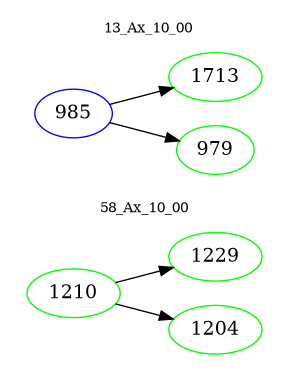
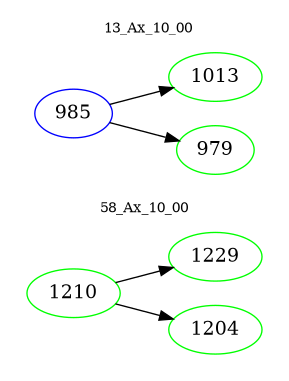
node "1713": label "1713" -> "1013"
